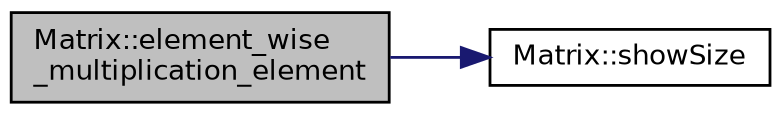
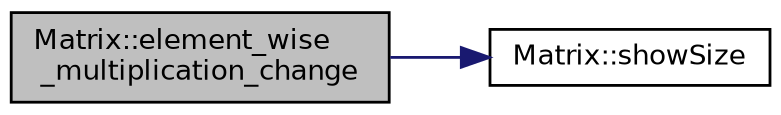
node "Matrix::element_wise _multiplication_element": label "Matrix::element_wise _multiplication_element" -> "Matrix::element_wise _multiplication_change"
